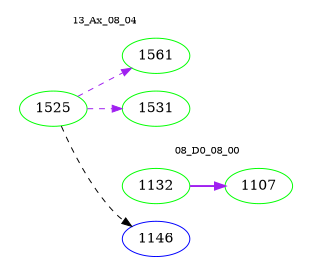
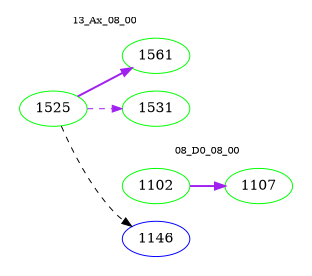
cluster "13_Ax_08_04": label "13_Ax_08_04" -> "13_Ax_08_00"
edge "1525" -> "1561": style dashed -> bold
node "1132": label "1132" -> "1102"
